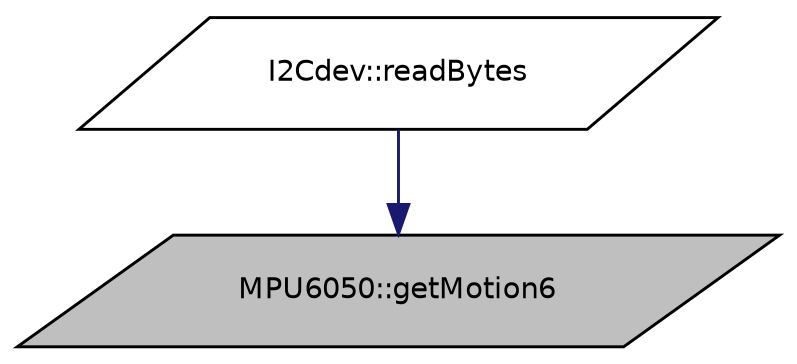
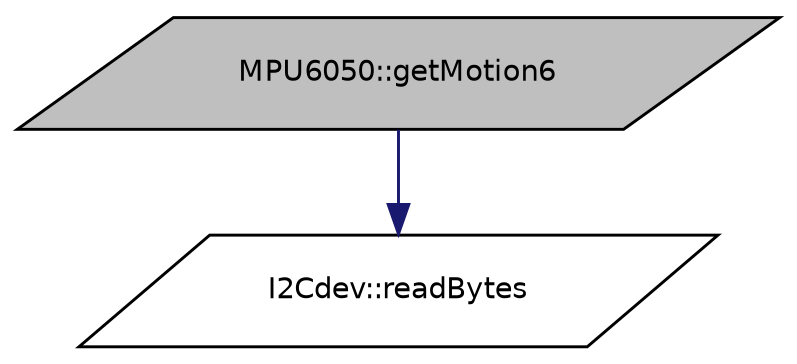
edge "I2Cdev::readBytes" -> "MPU6050::getMotion6": reversed
